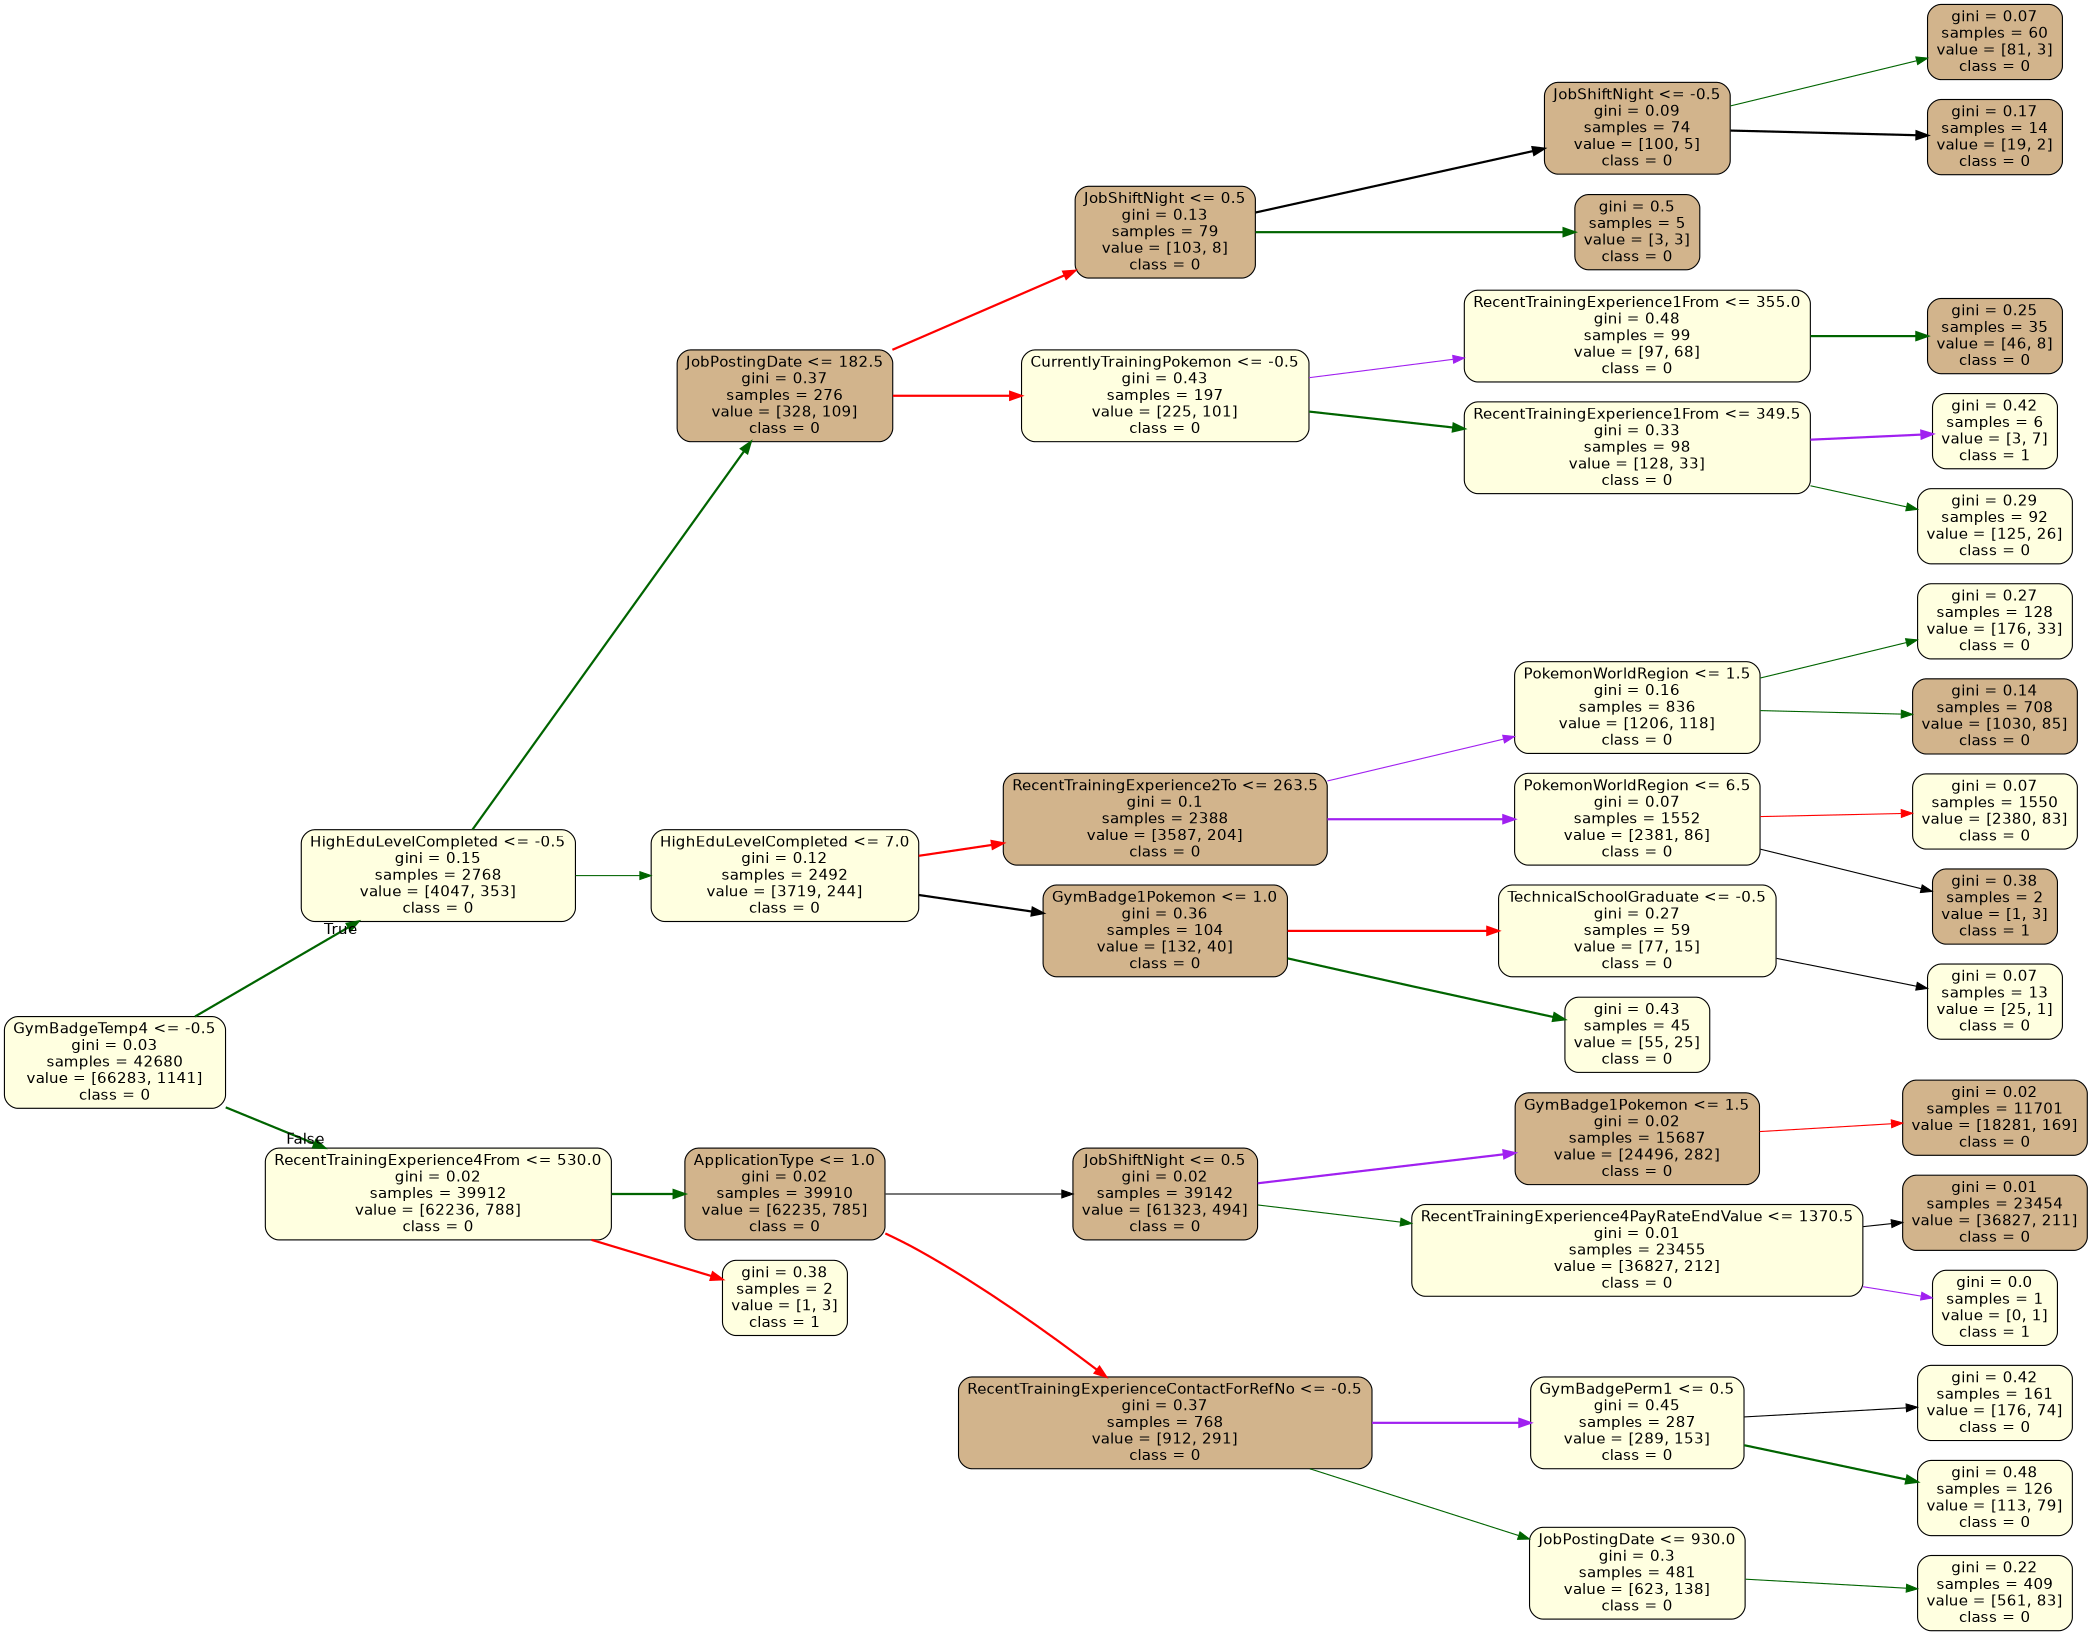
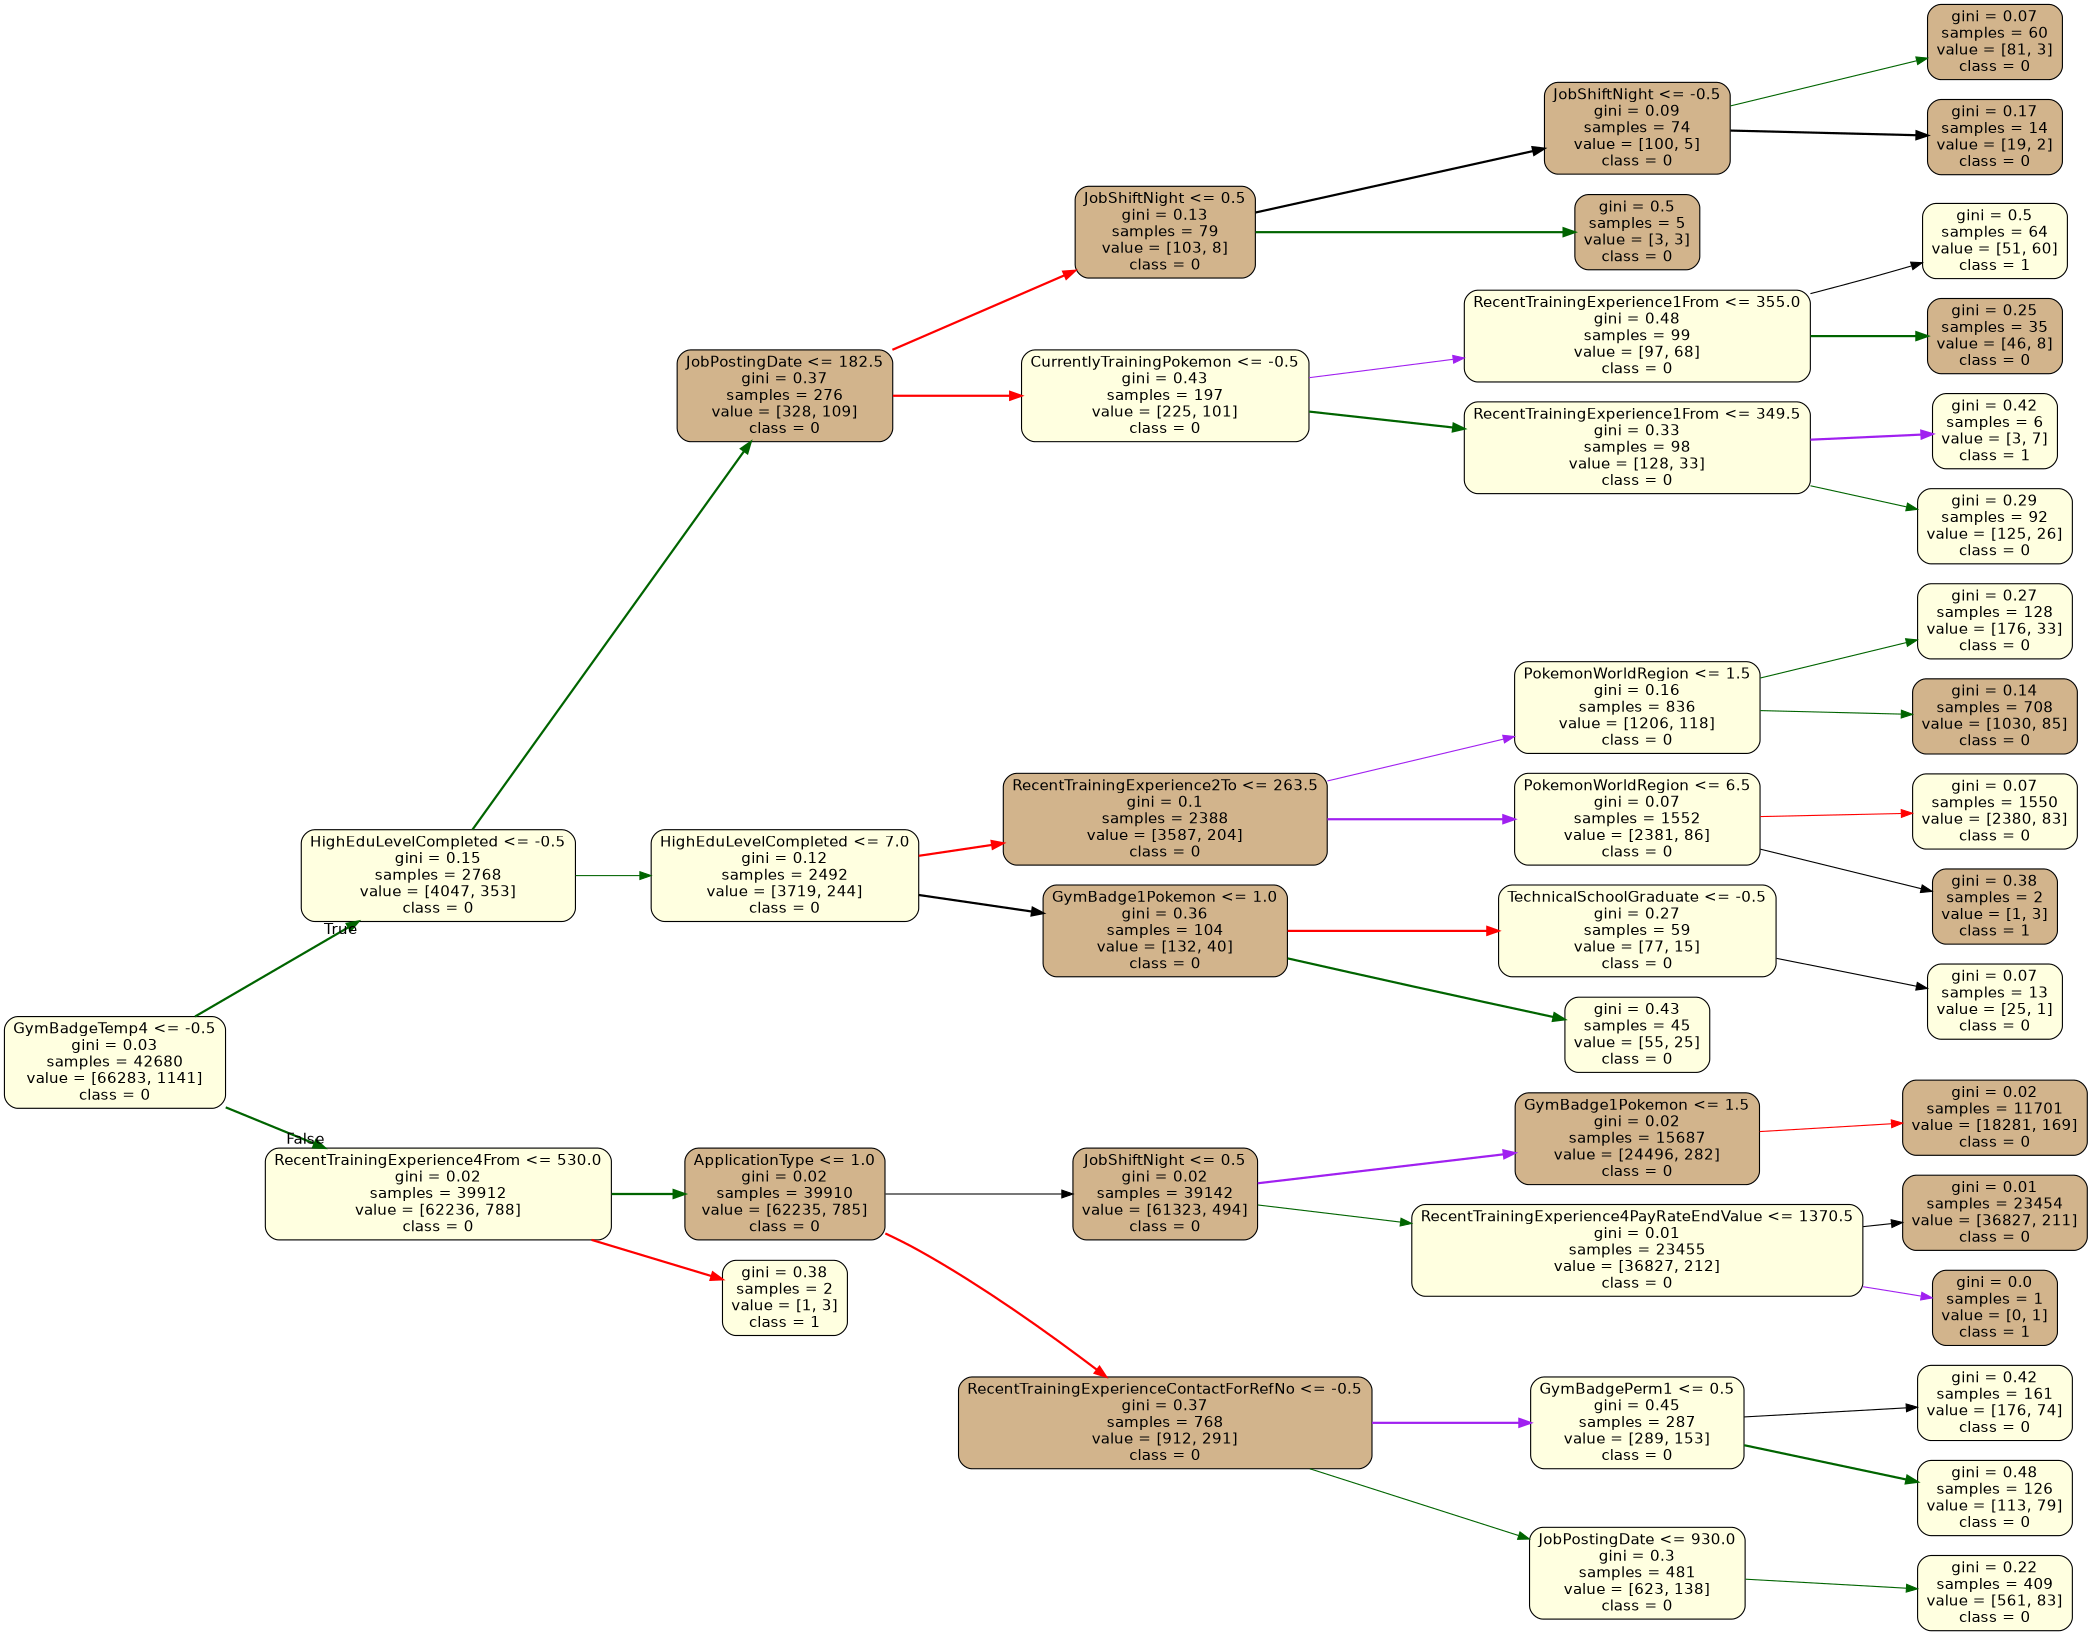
node "gini = 0.5 samples = 64 value = [51, 60] class = 1": added
node "gini = 0.0 samples = 1 value = [0, 1] class = 1": fillcolor lightyellow -> tan
